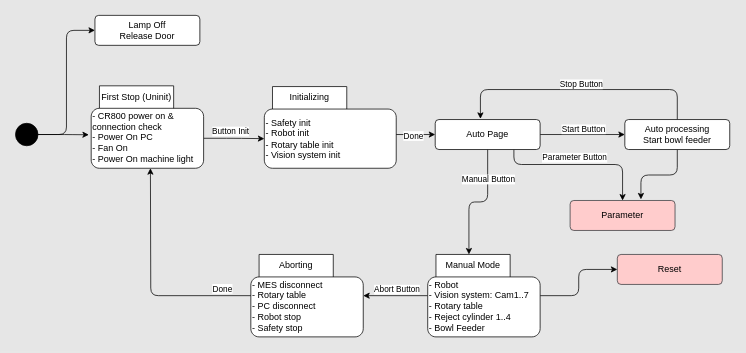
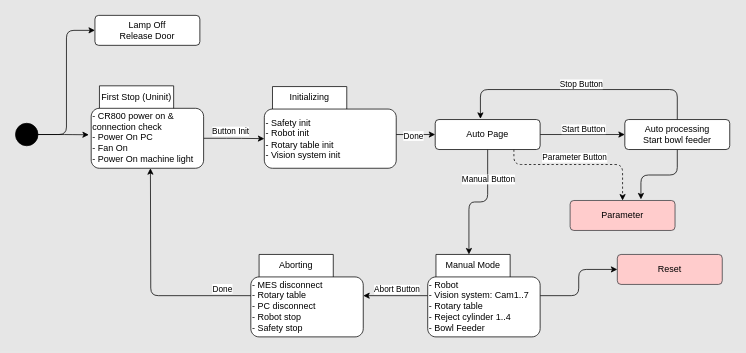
edge "Auto Page" -> "Parameter": style solid -> dashed
